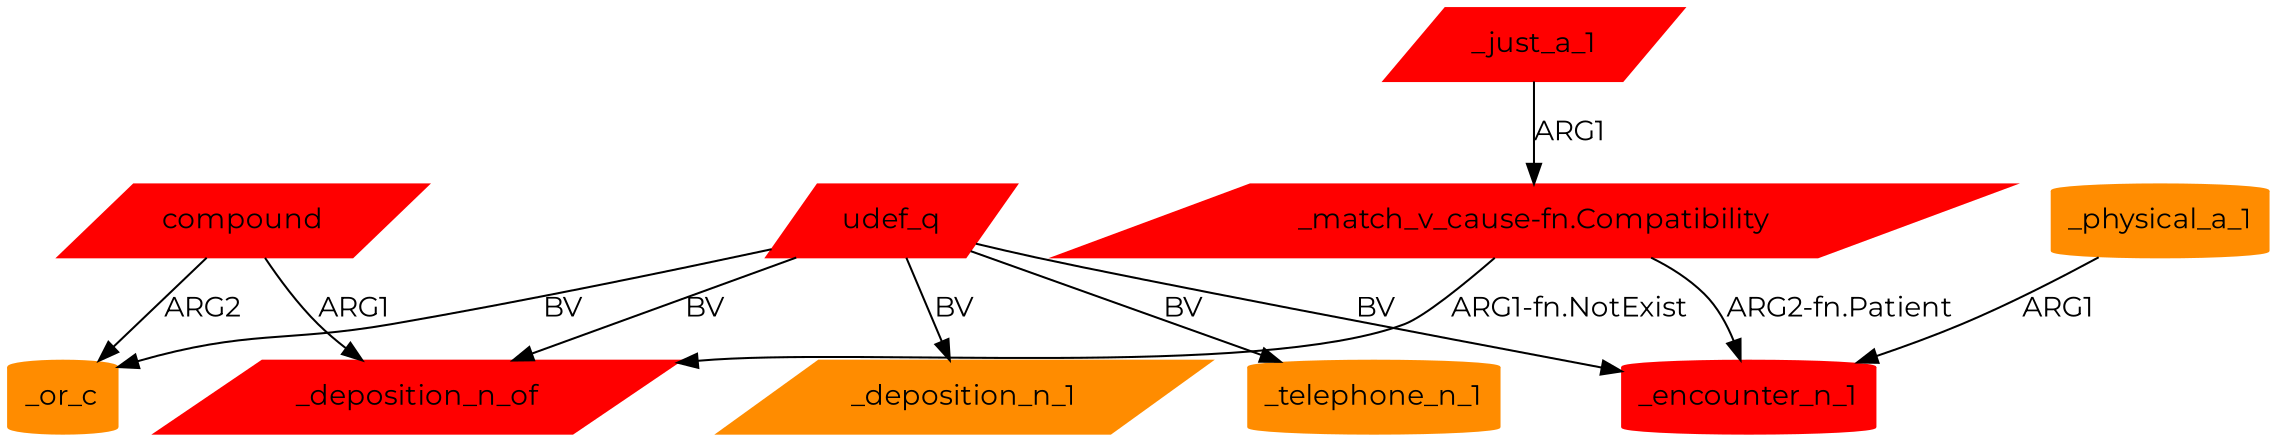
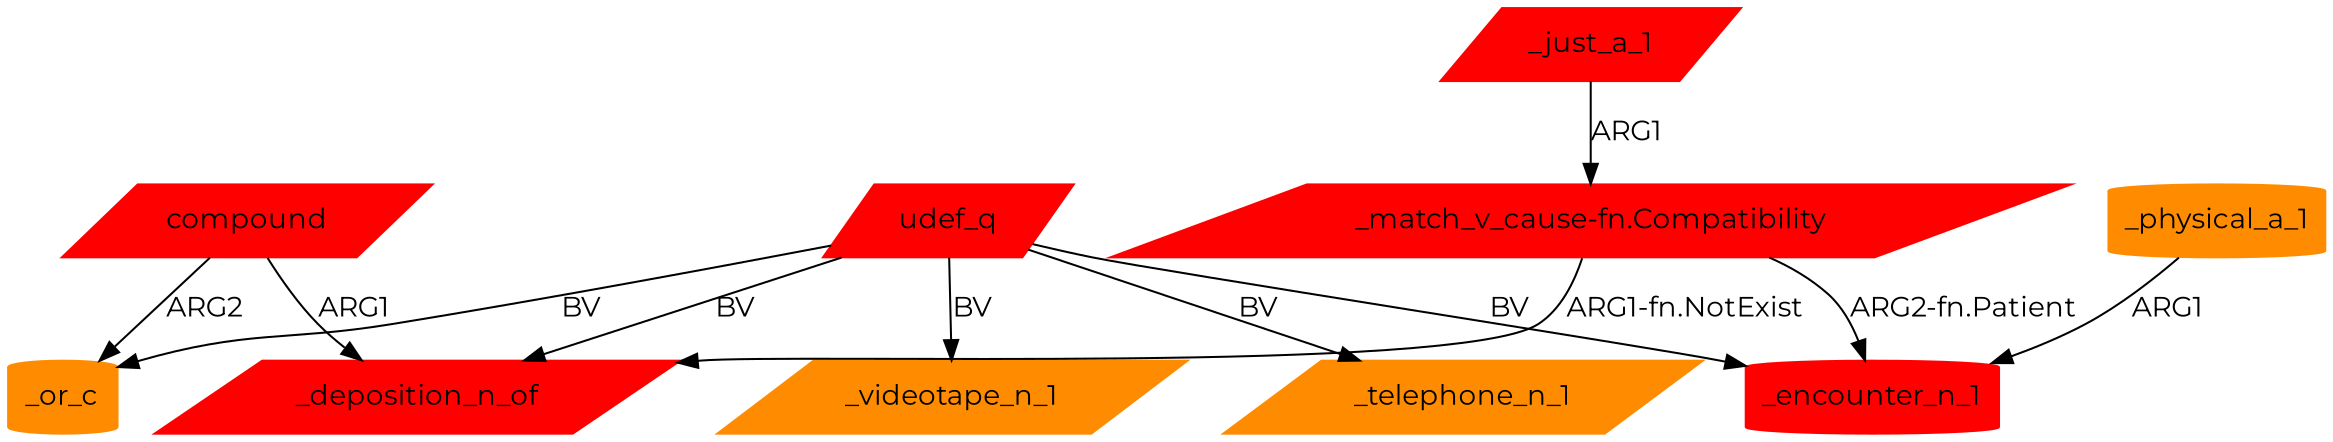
node "_deposition_n_1": label "_deposition_n_1" -> "_videotape_n_1"
node "_telephone_n_1": shape cylinder -> parallelogram
